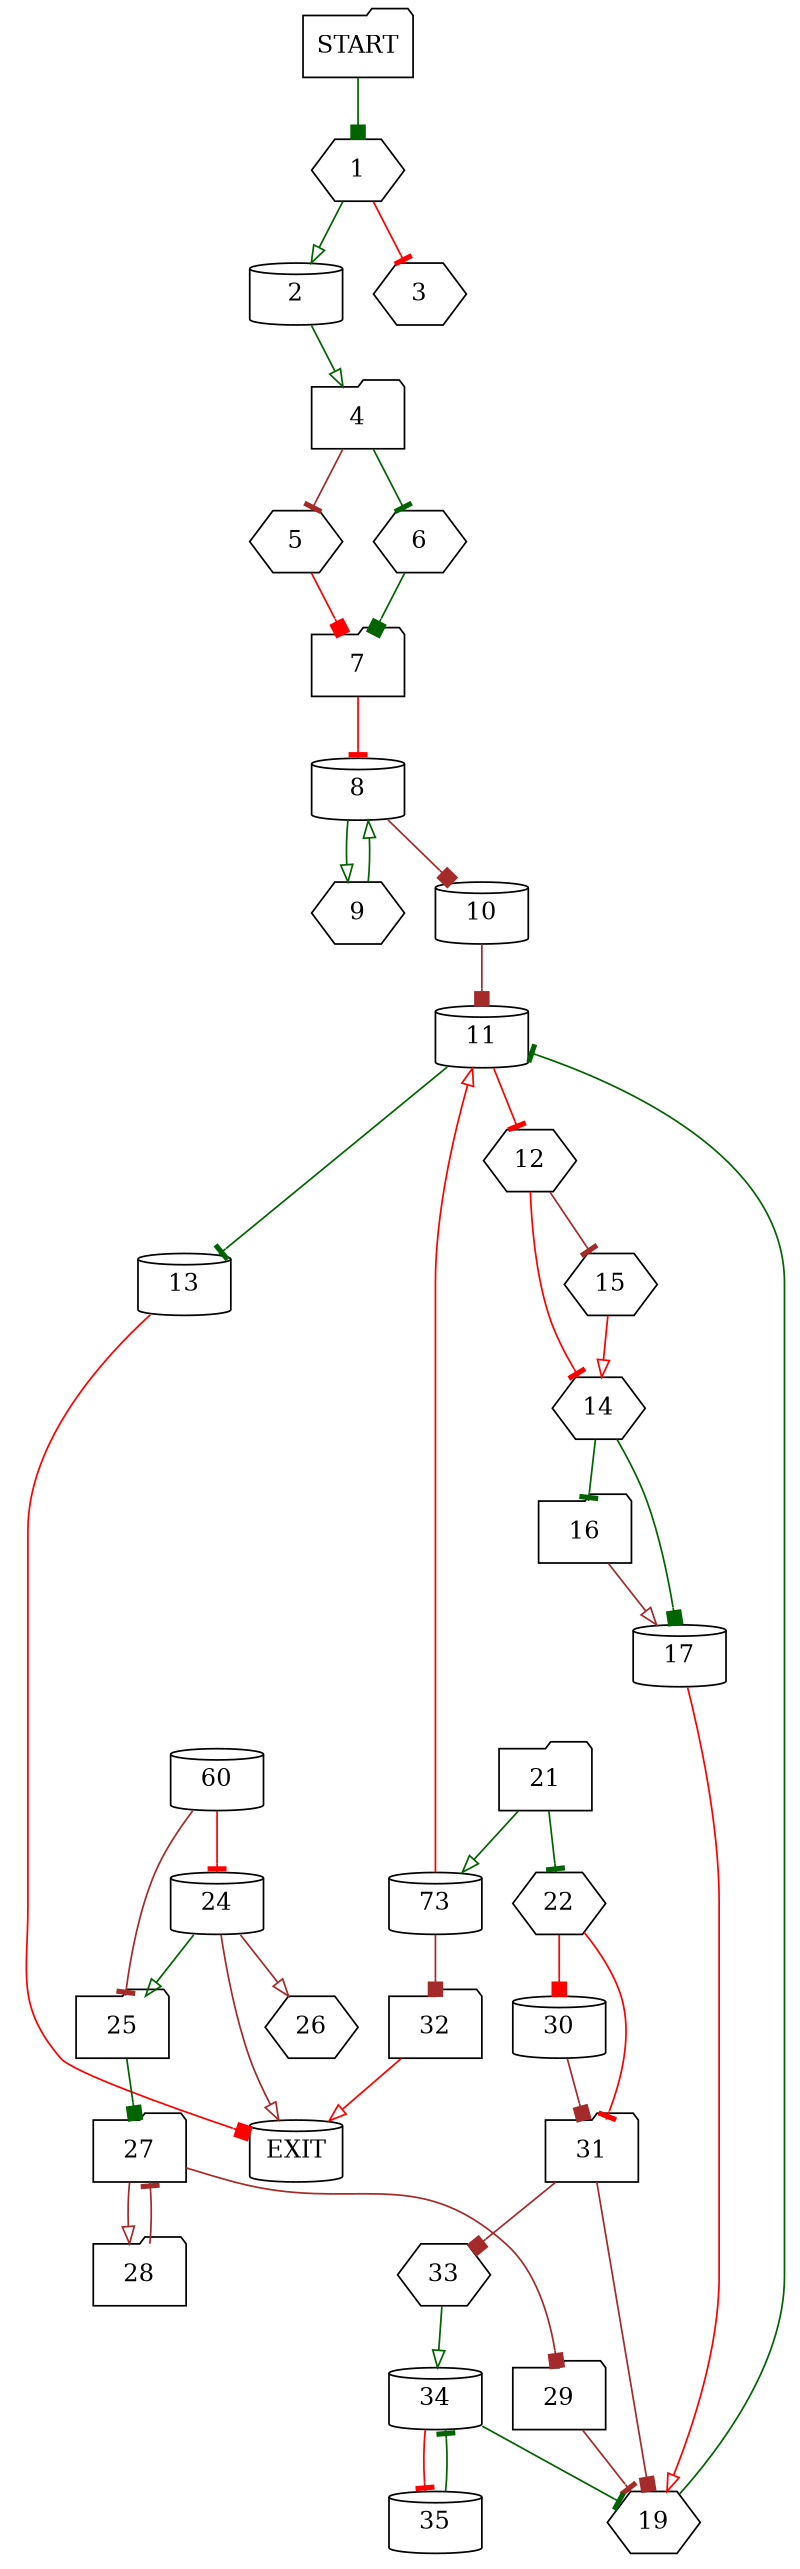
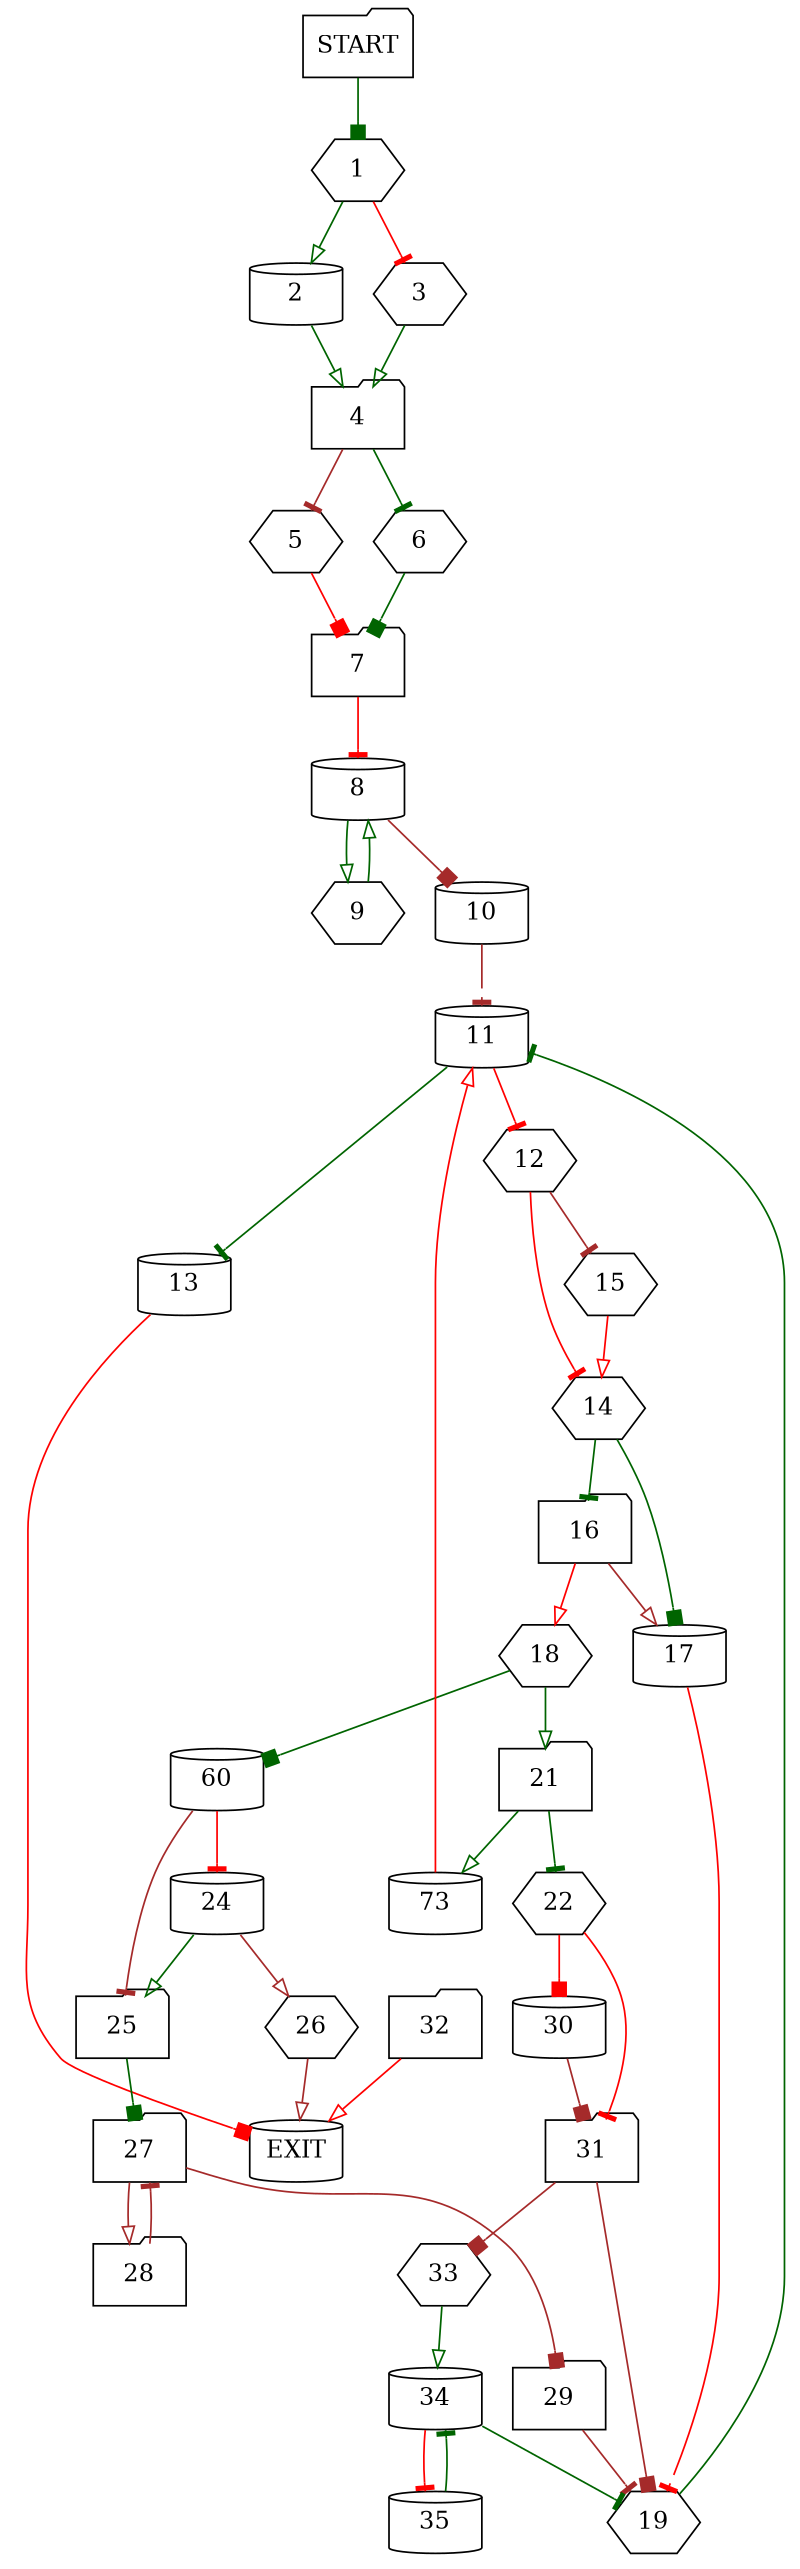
edge "3" -> "4": added
edge "10" -> "11": arrowhead box -> tee
node "18": added
edge "73" -> "32": removed
edge "24" -> "EXIT": now "26" -> "EXIT"
edge "17" -> "19": arrowhead onormal -> tee
